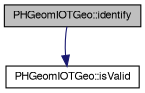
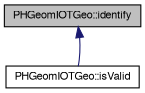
edge "PHGeomIOTGeo::identify" -> "PHGeomIOTGeo::isValid": reversed
